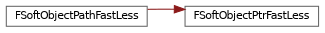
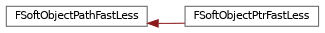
edge "FSoftObjectPathFastLess" -> "FSoftObjectPtrFastLess": reversed
